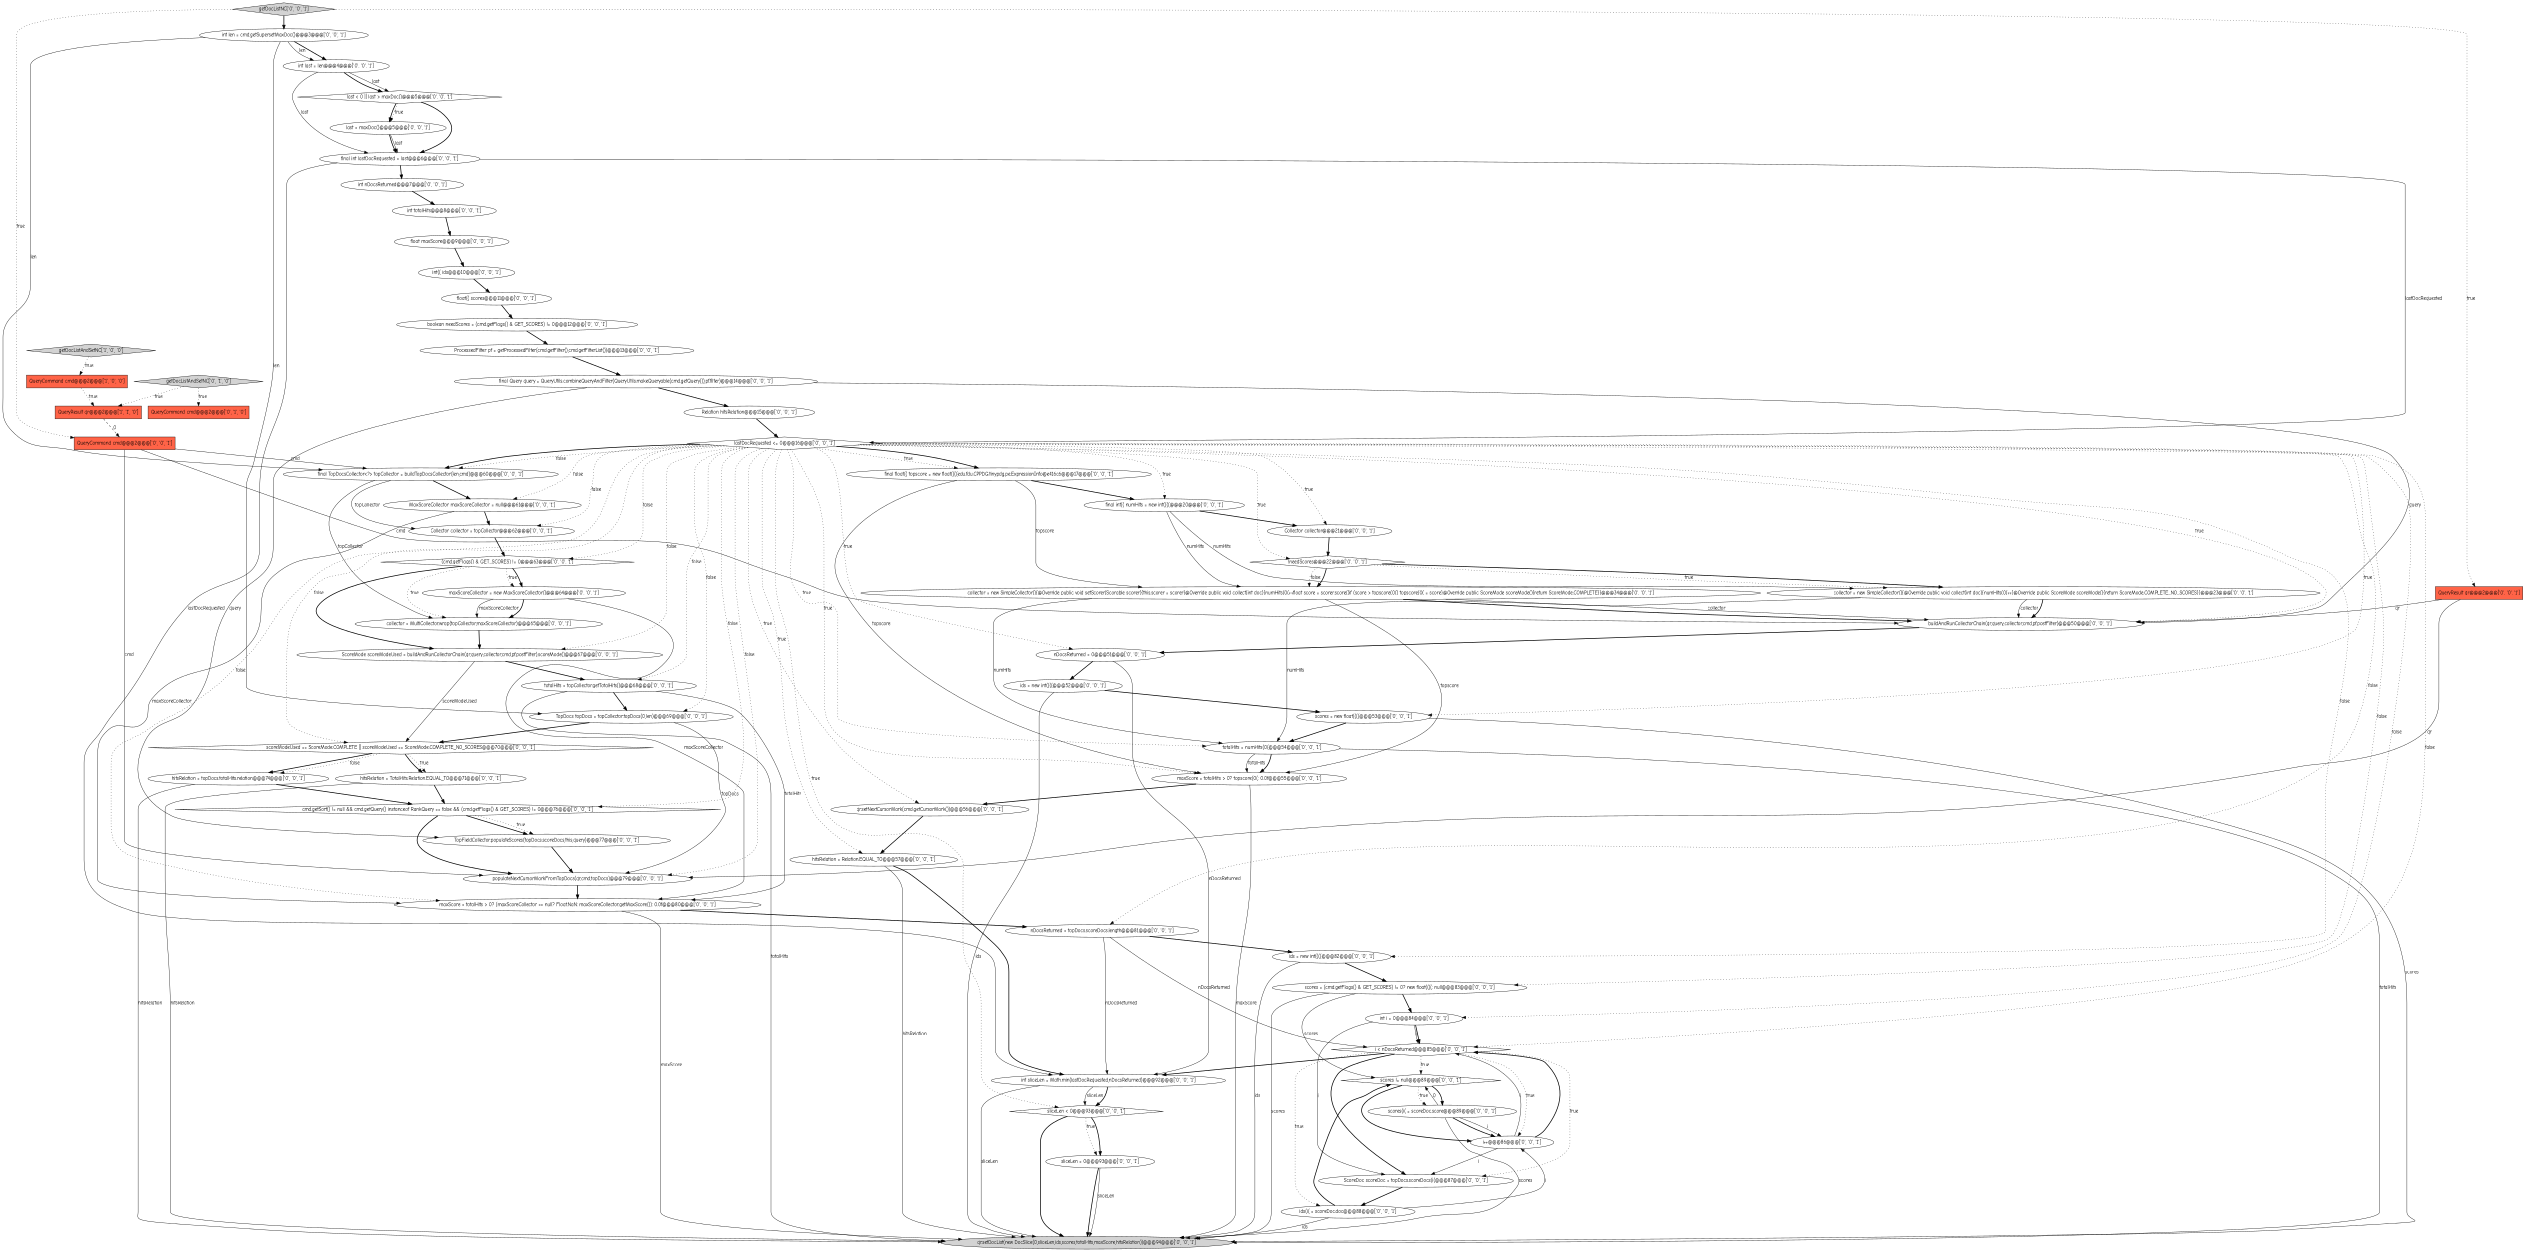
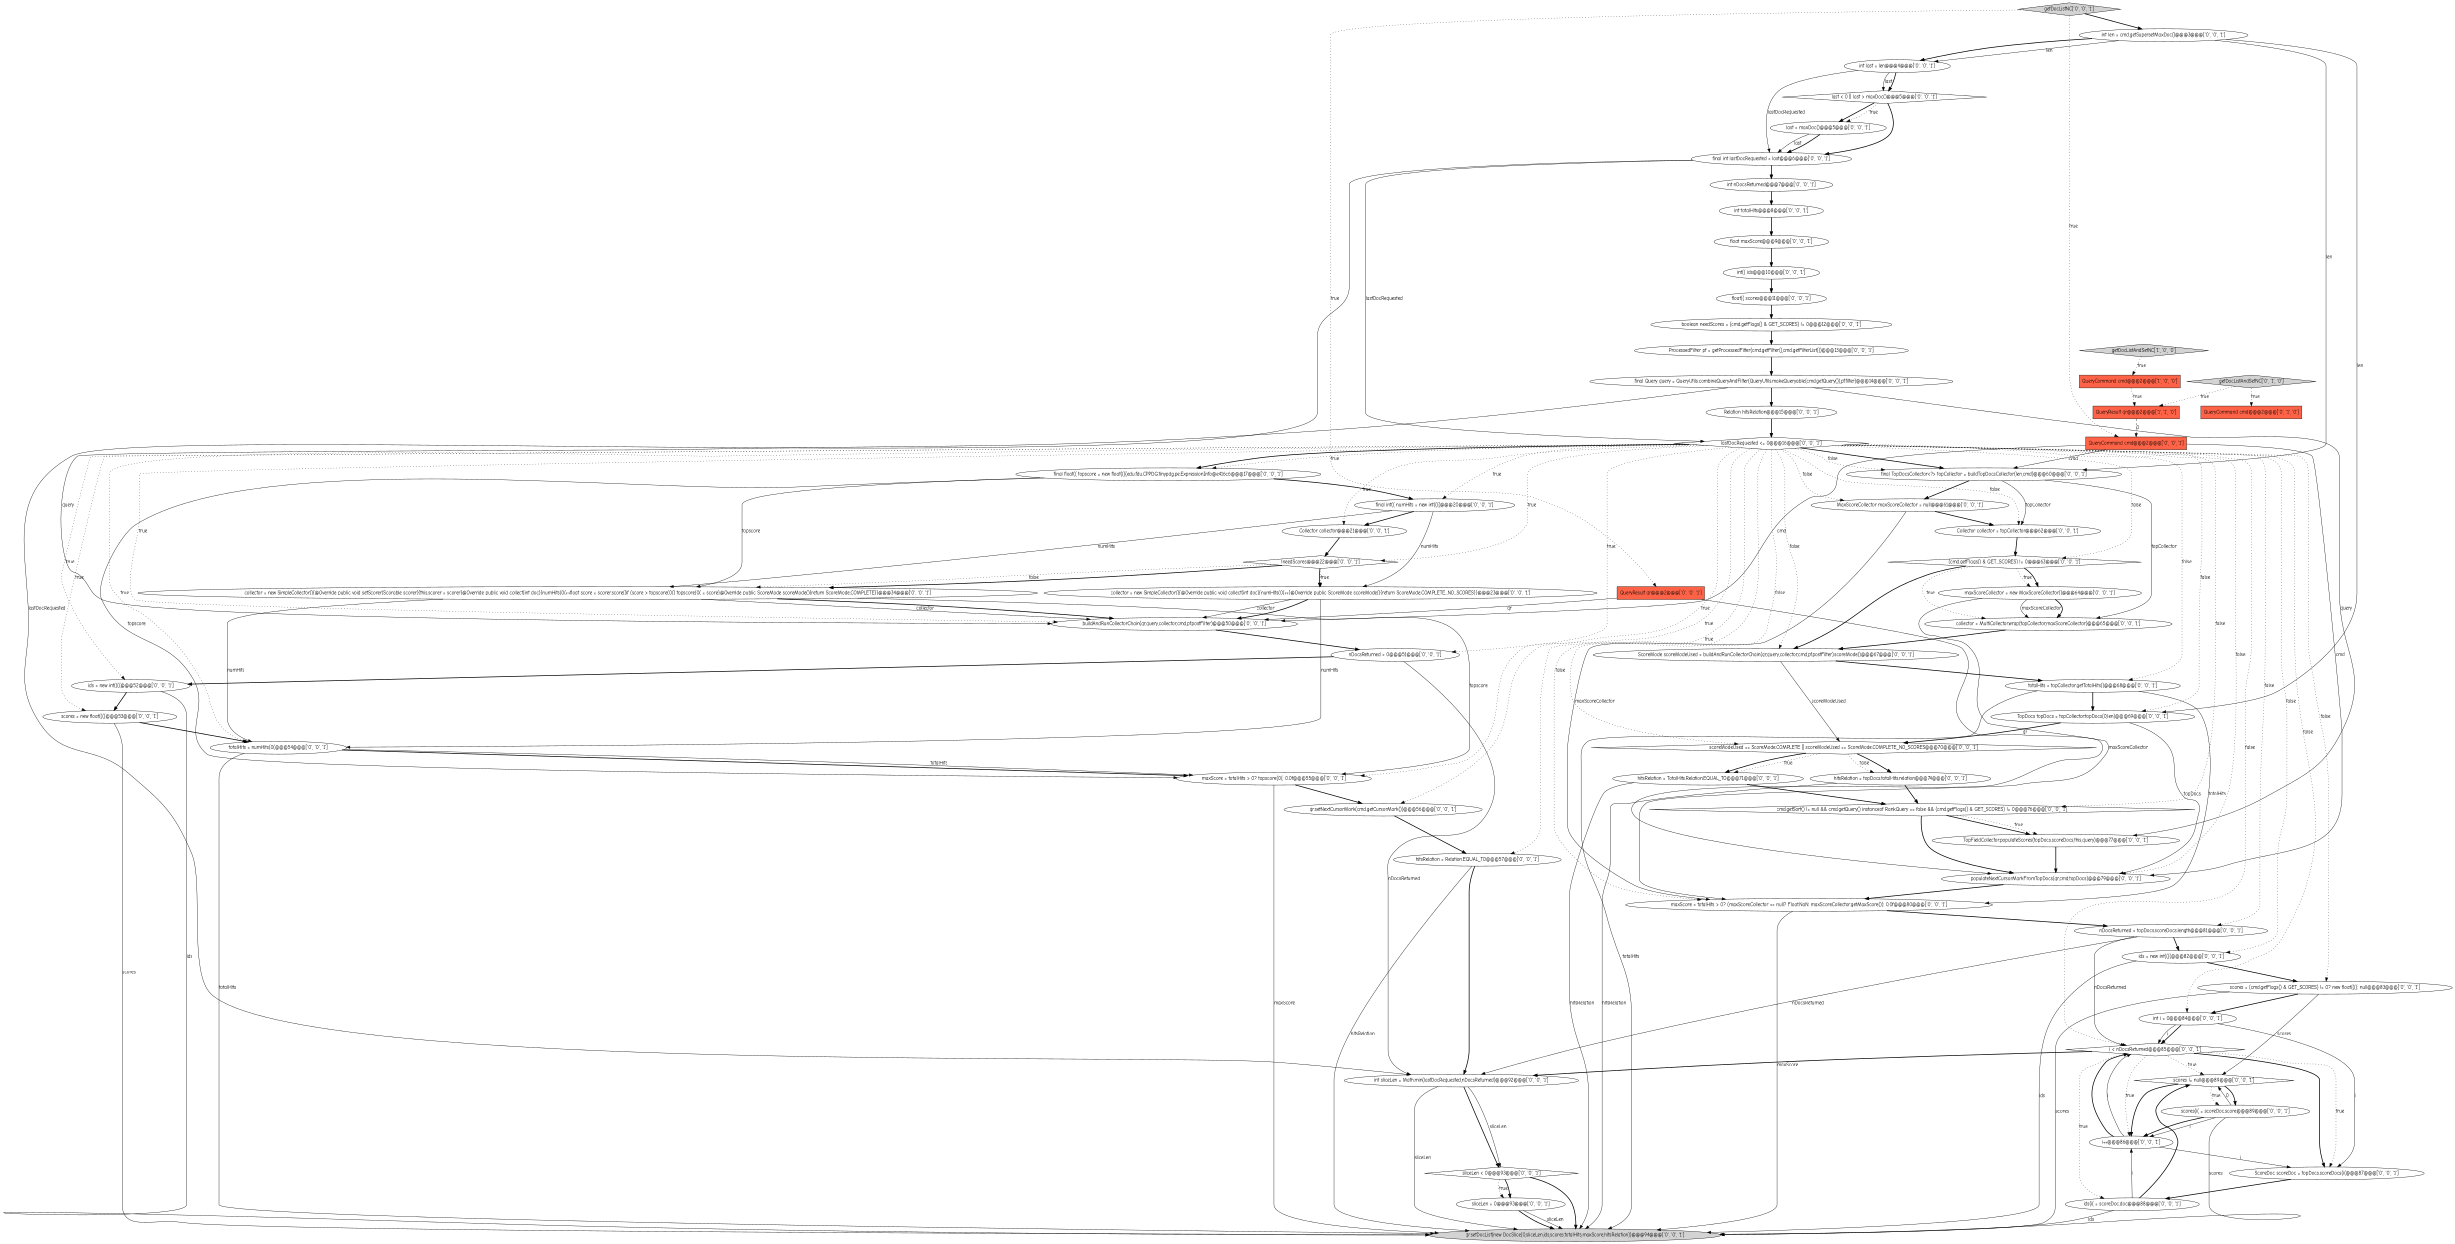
edge "int last = len@@@4@@@['0', '0', '1']" -> "final int lastDocRequested = last@@@6@@@['0', '0', '1']": label "last" -> "lastDocRequested"
edge "lastDocRequested <= 0@@@16@@@['0', '0', '1']" -> "sliceLen < 0@@@93@@@['0', '0', '1']": now "lastDocRequested <= 0@@@16@@@['0', '0', '1']" -> "ids = new int((((@@@52@@@['0', '0', '1']"
